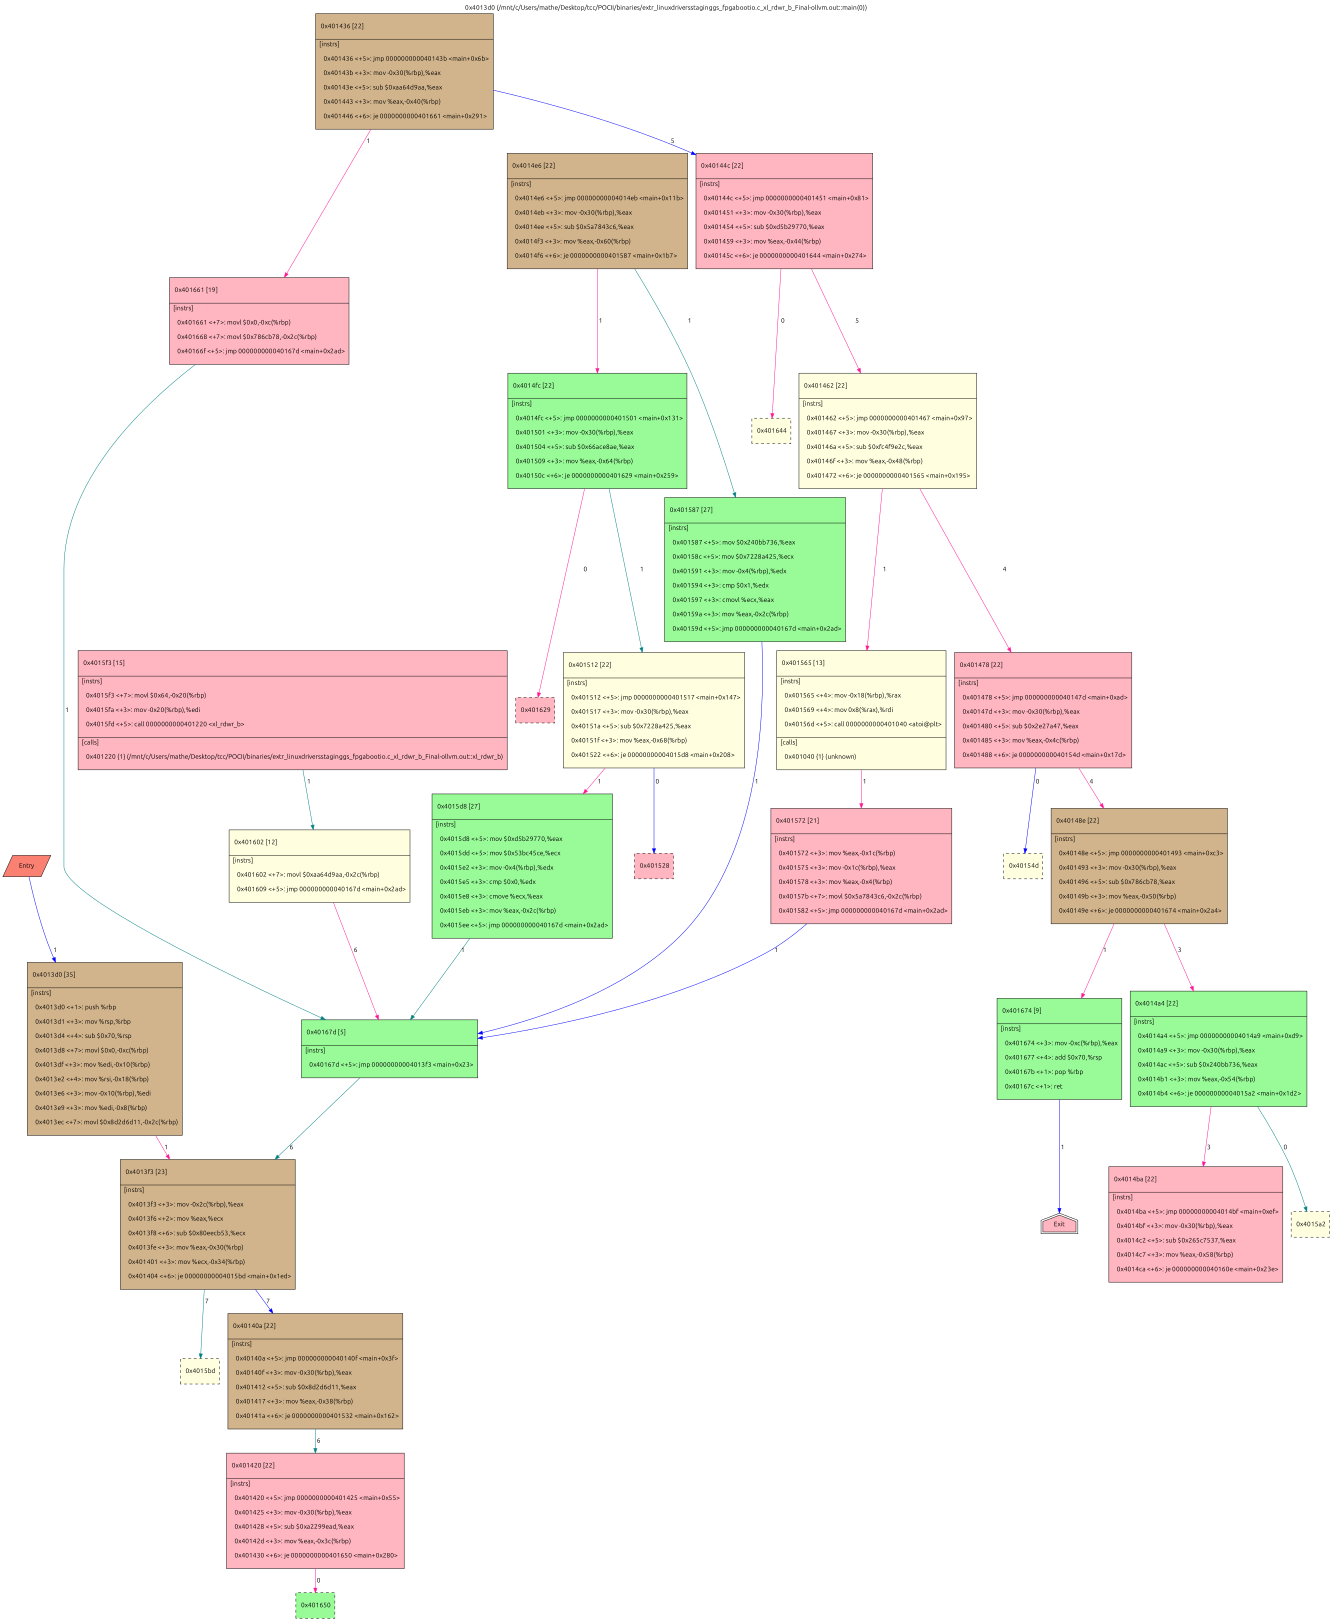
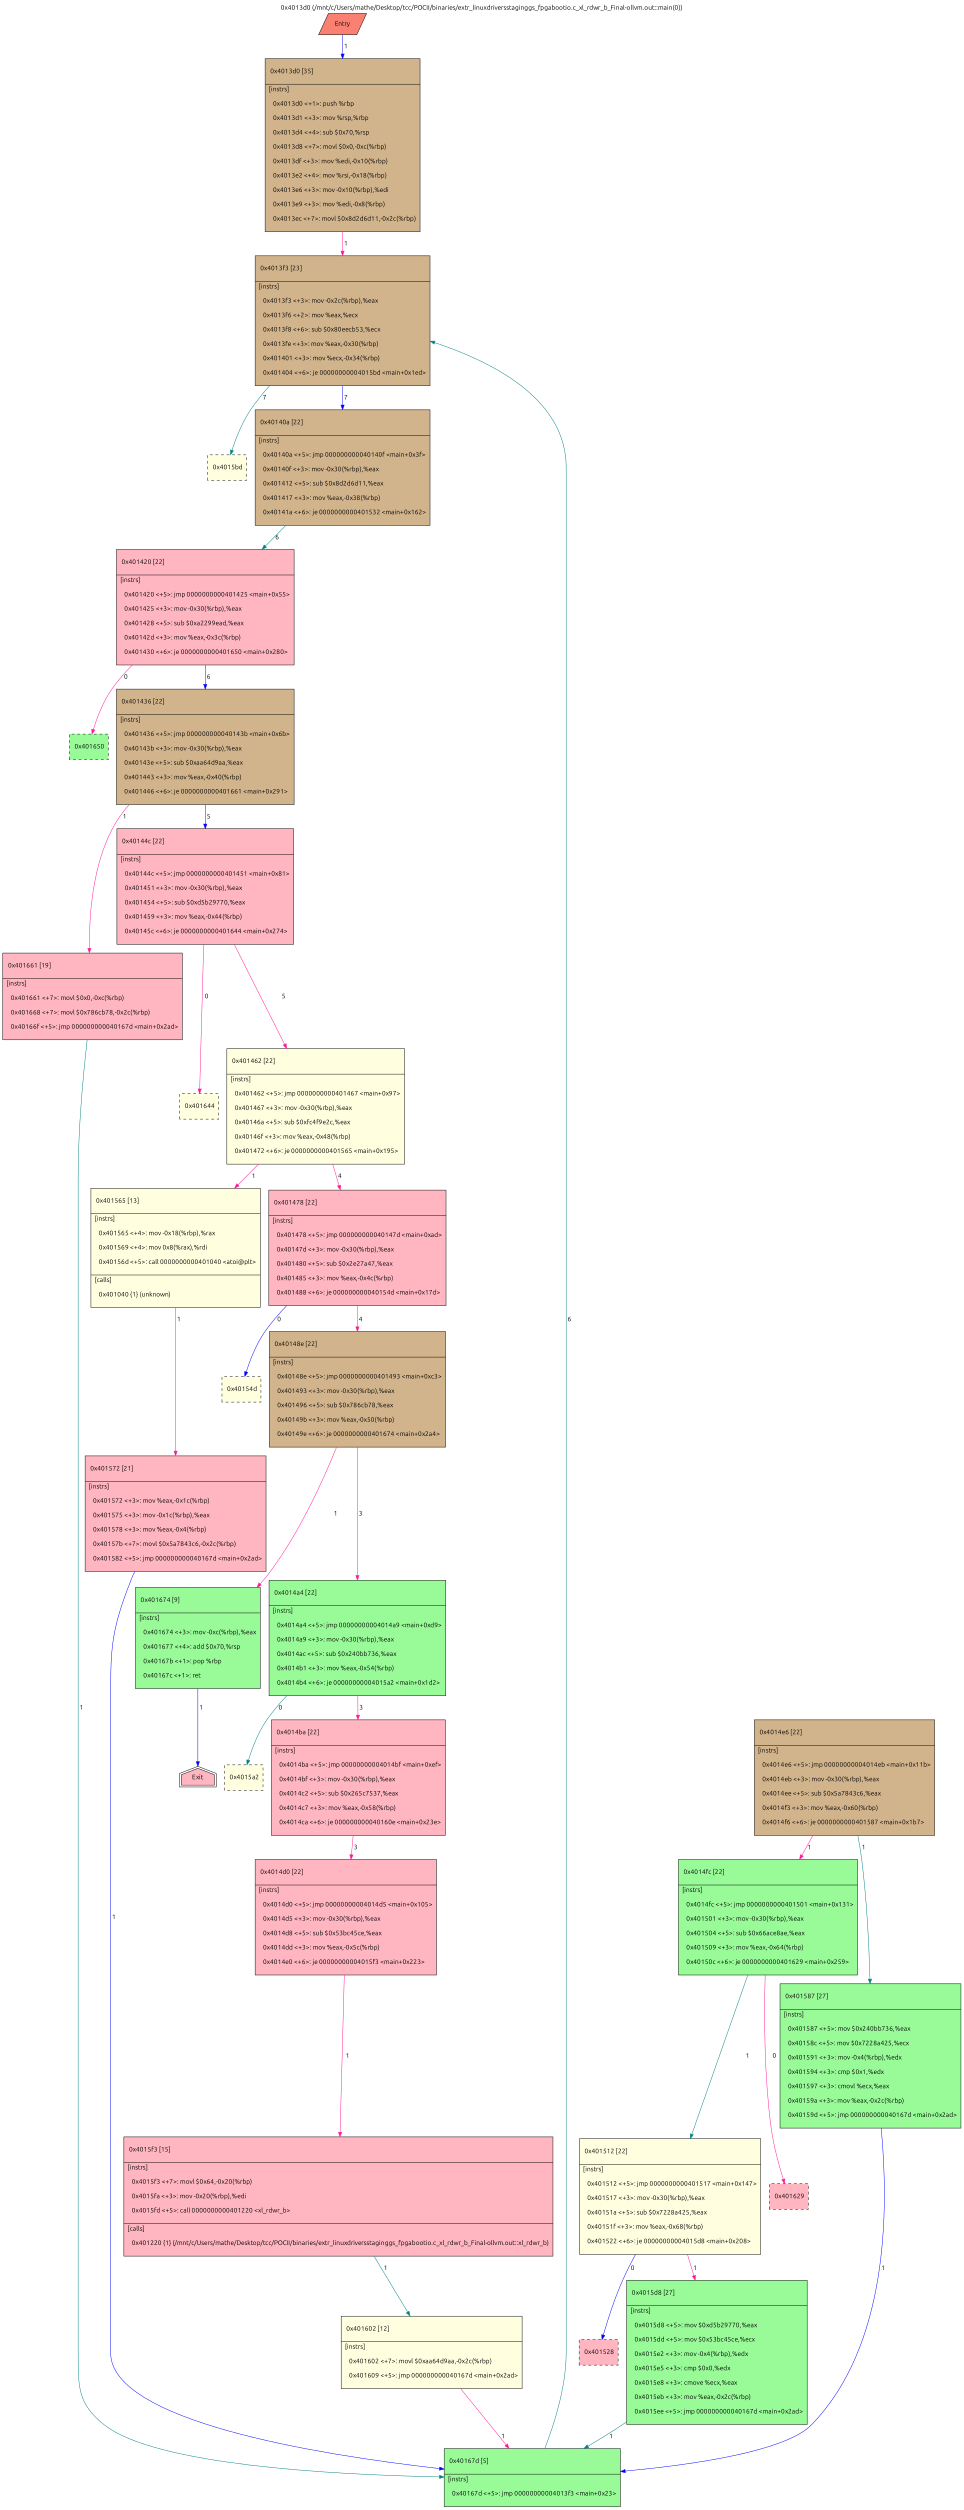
edge "0x401420 [22]" -> "0x401436 [22]": added, label "6"
edge "0x401602 [12]" -> "0x40167d [5]": label " 6" -> " 1"
node "0x4014d0 [22]": added
